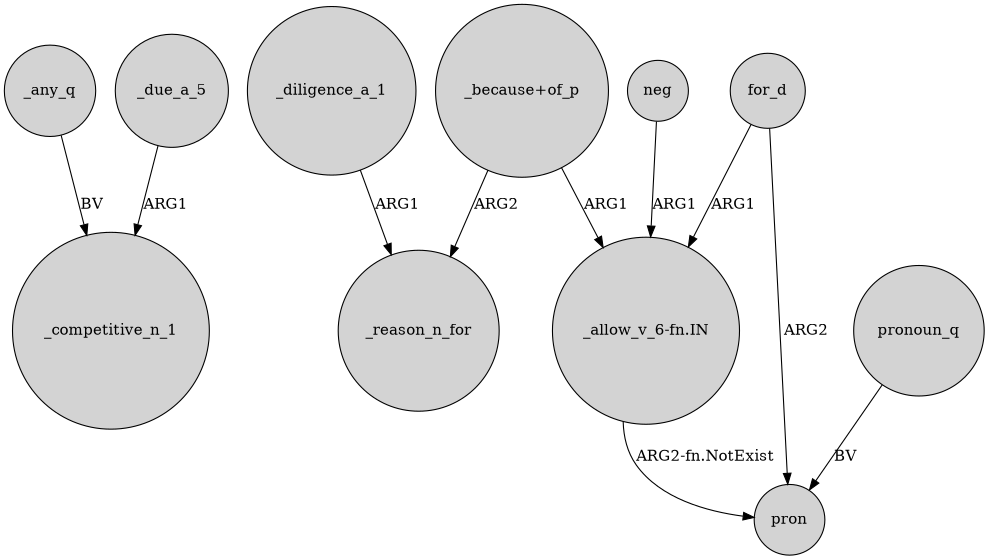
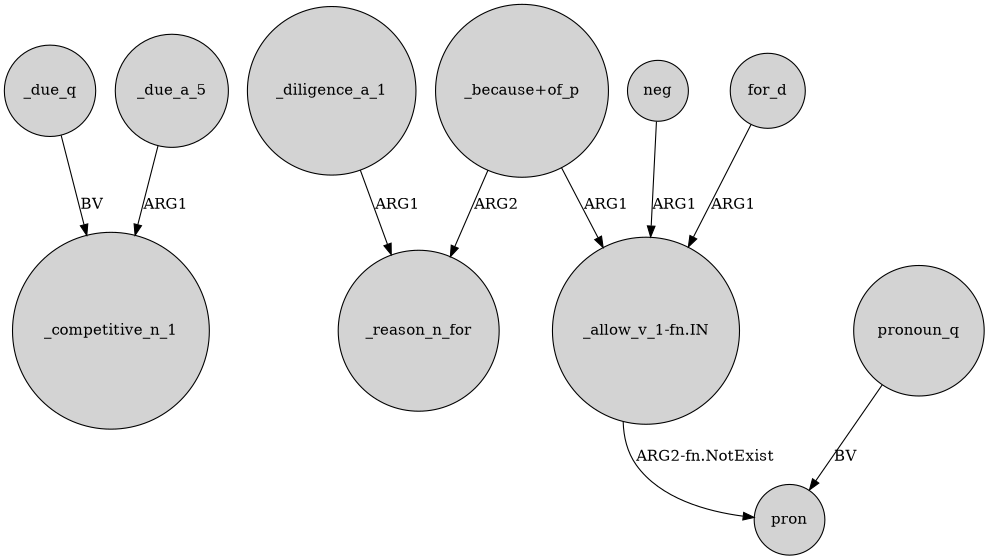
node "_any_q": label "_any_q" -> "_due_q"
edge "for_d" -> "pron": removed, label "ARG2"
node "_allow_v_6-fn.IN": label "_allow_v_6-fn.IN" -> "_allow_v_1-fn.IN"
